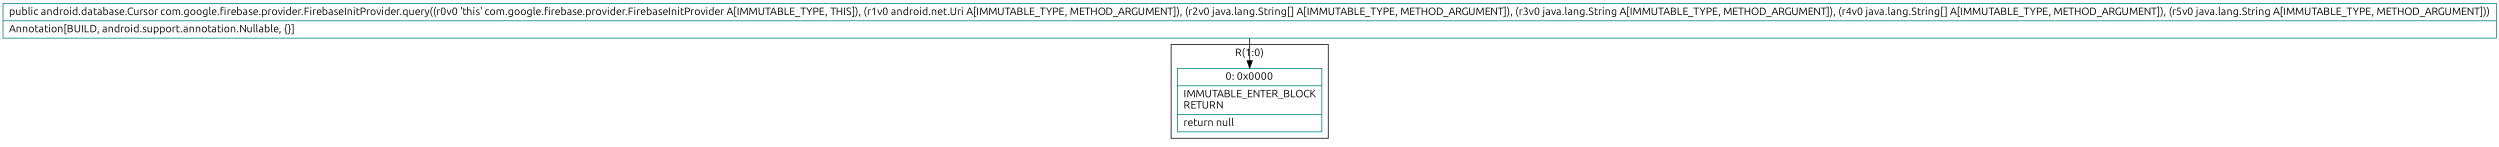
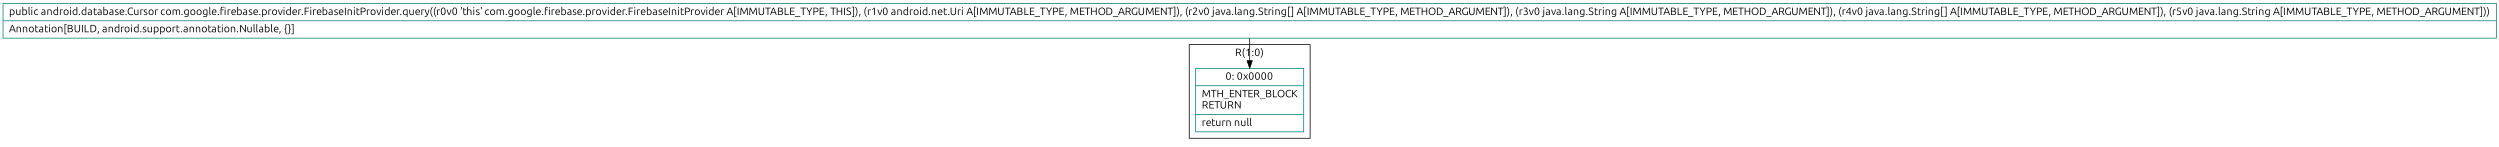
node "0: 0x0000": text "IMMUTABLE_ENTER_BLOCK" -> "MTH_ENTER_BLOCK"
